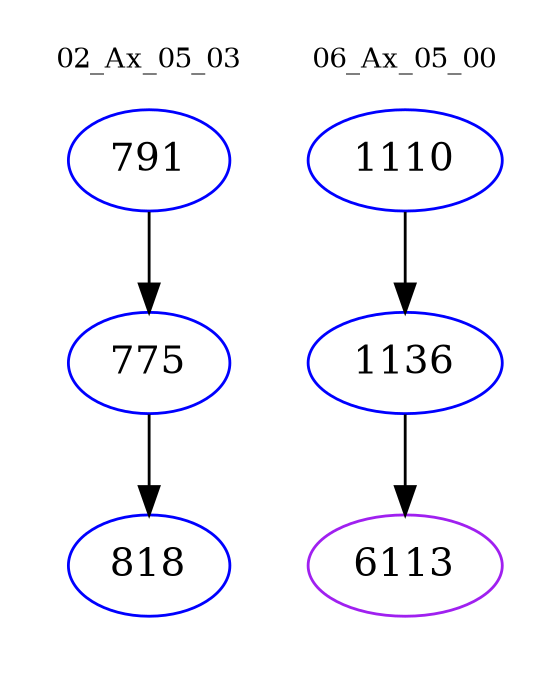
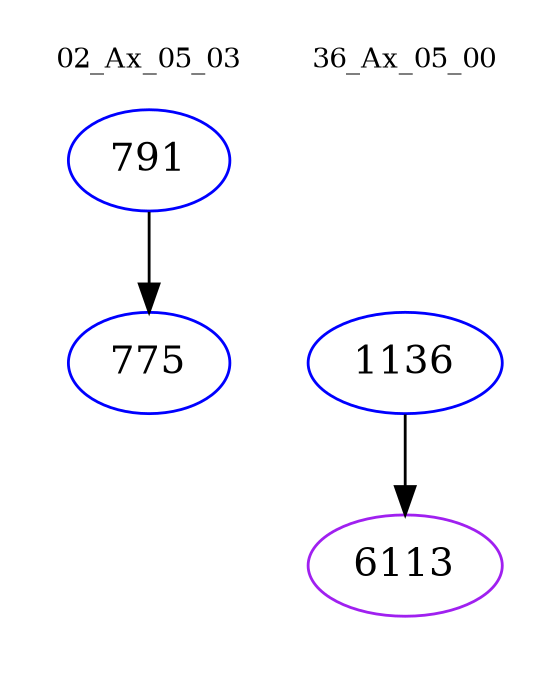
cluster "06_Ax_05_00": label "06_Ax_05_00" -> "36_Ax_05_00"
node "1110": removed
node "818": removed
